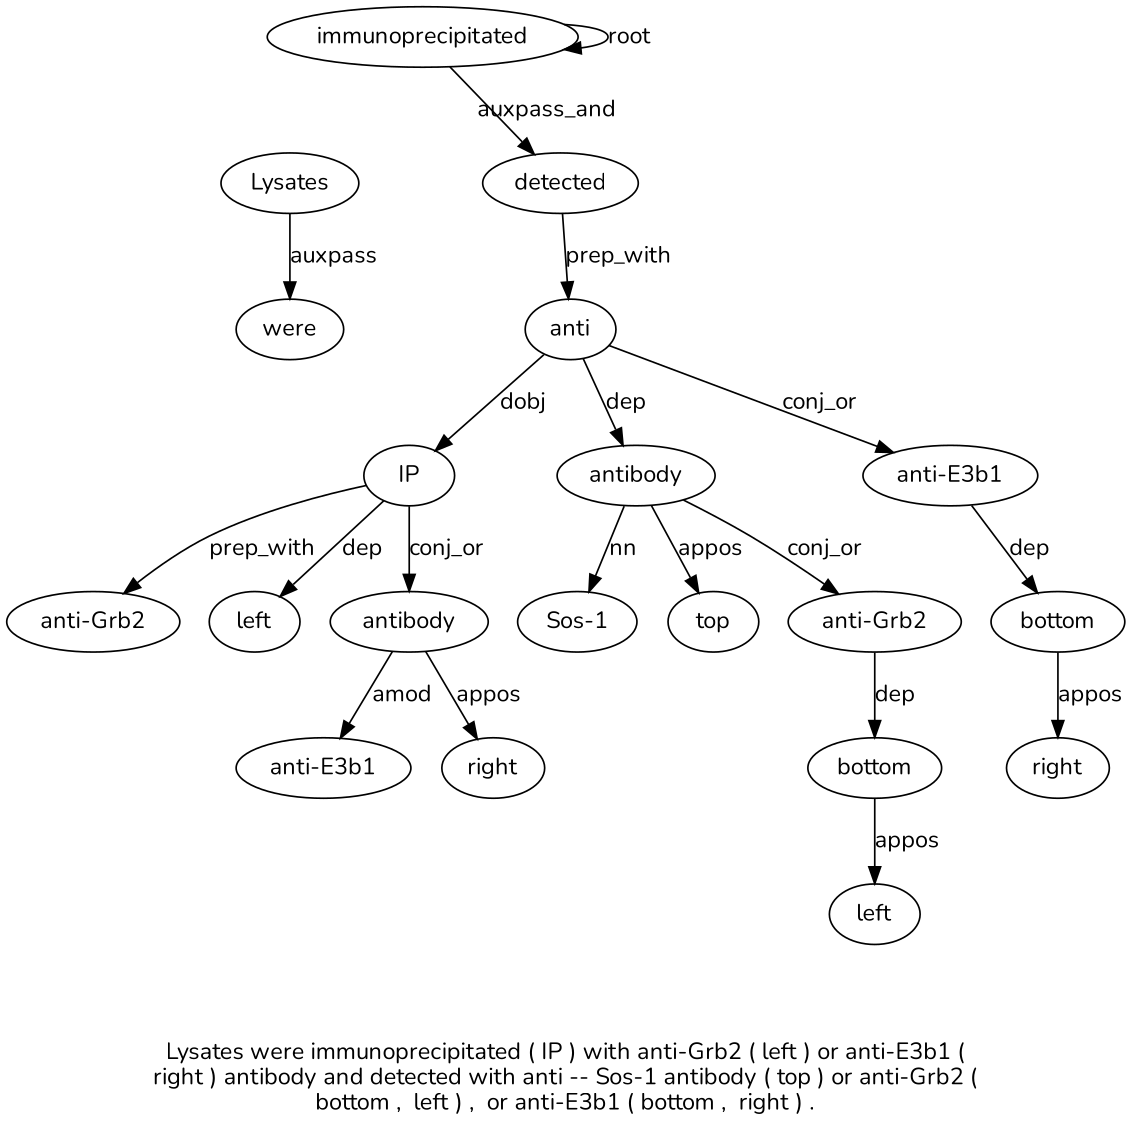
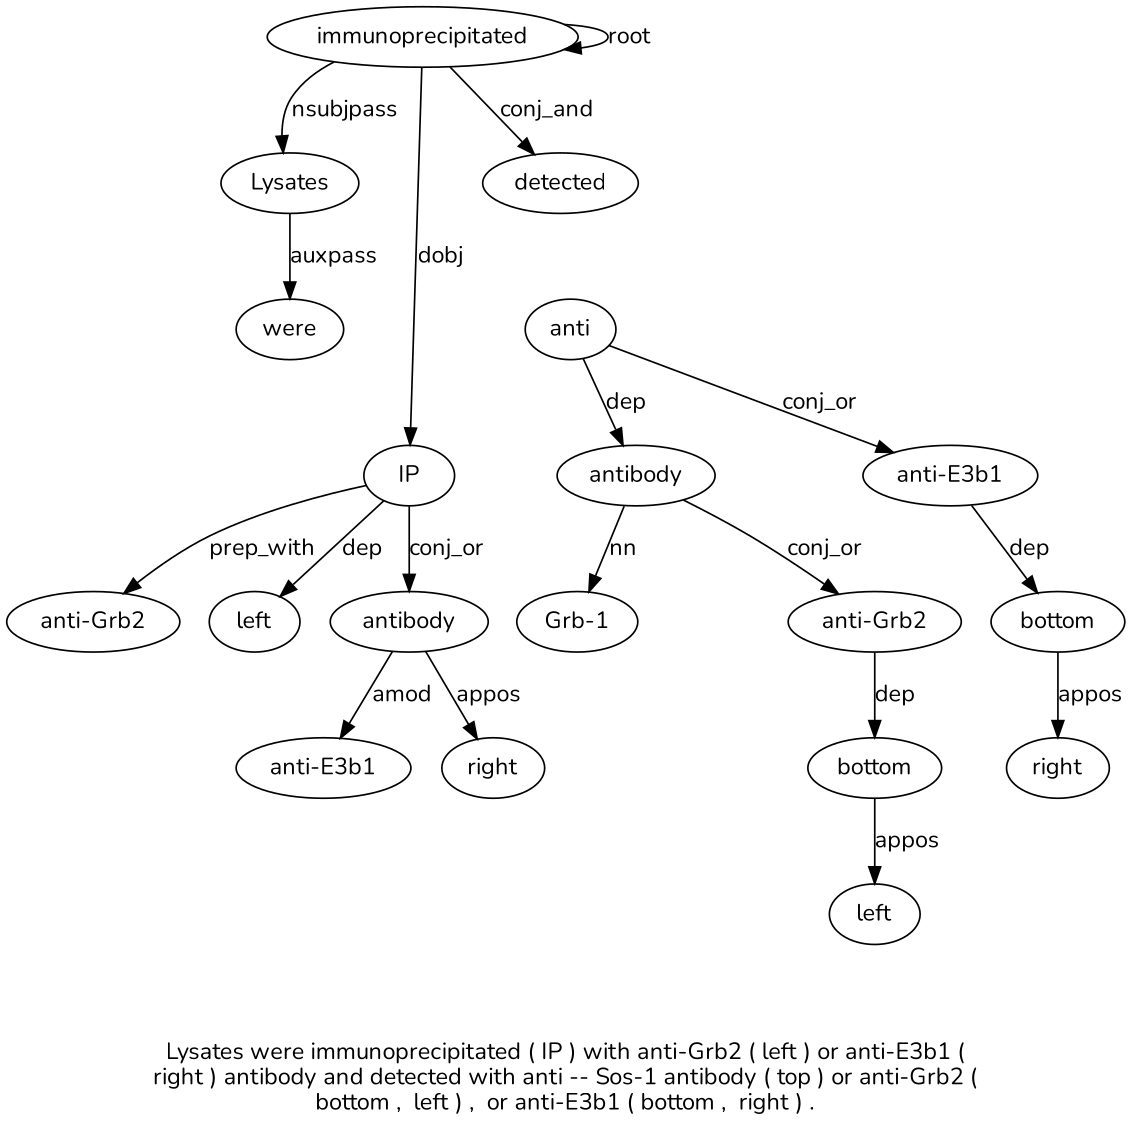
edge "immunoprecipitated" -> "Lysates": added, label "nsubjpass"
edge "immunoprecipitated" -> "detected": label "auxpass_and" -> "conj_and"
edge "detected" -> "anti": removed, label "prep_with"
edge "anti" -> "IP": now "immunoprecipitated" -> "IP"
node "Sos-1": label "Sos-1" -> "Grb-1"
node "top": removed
